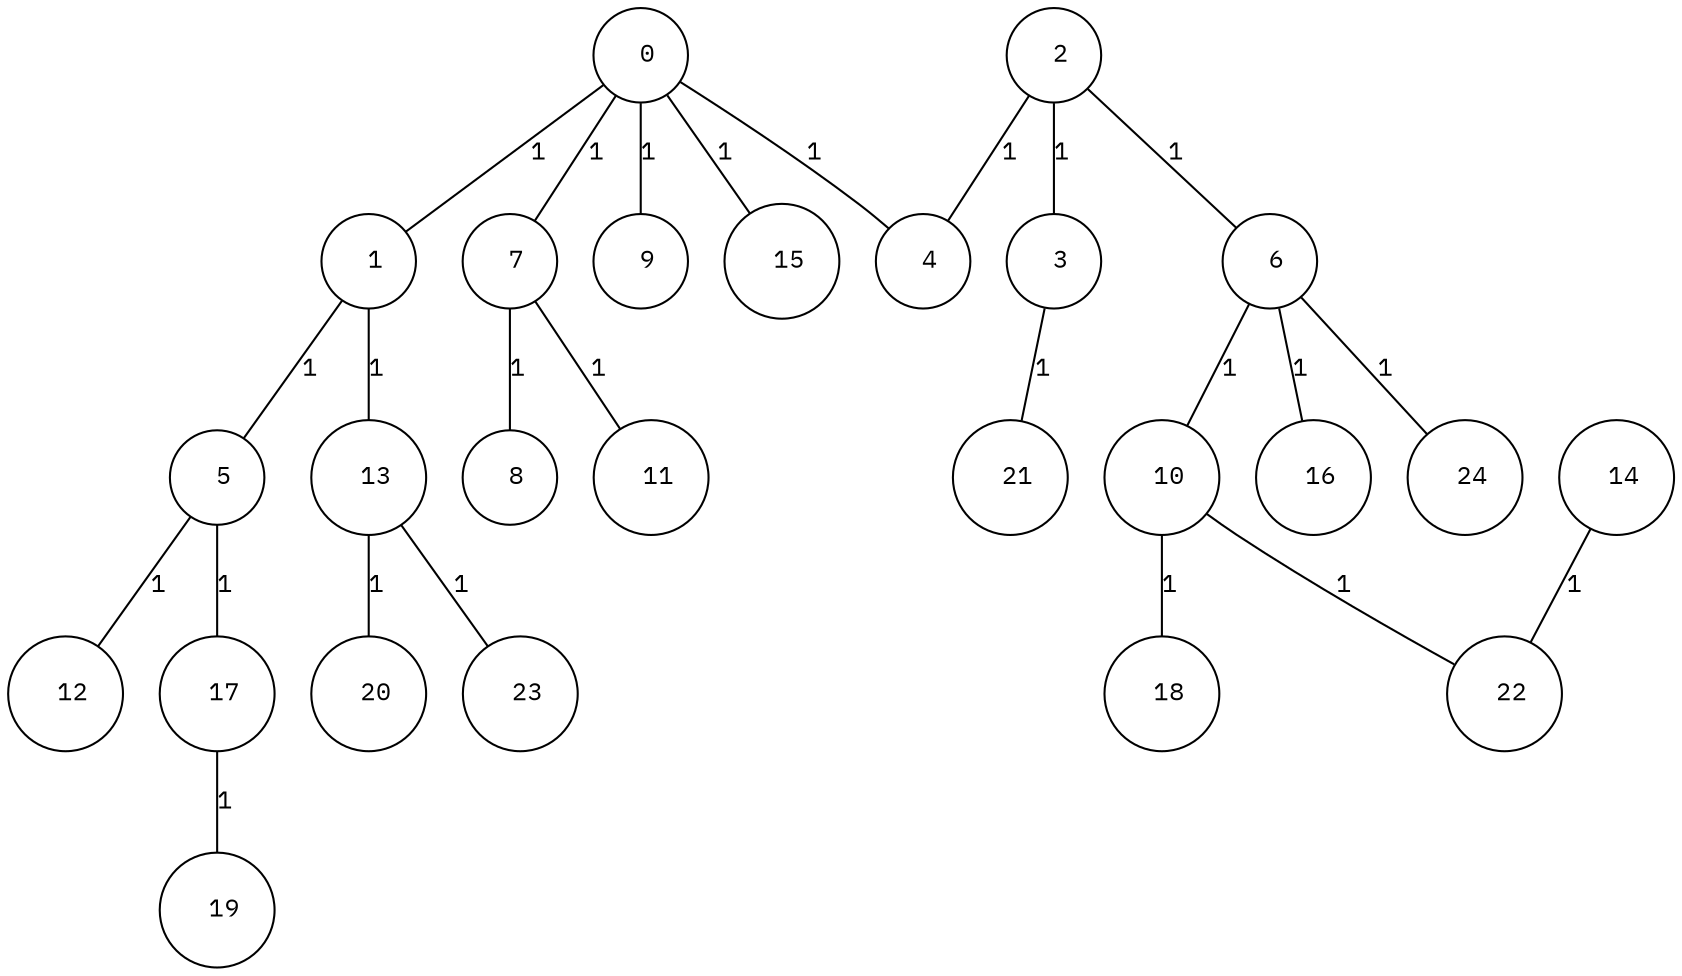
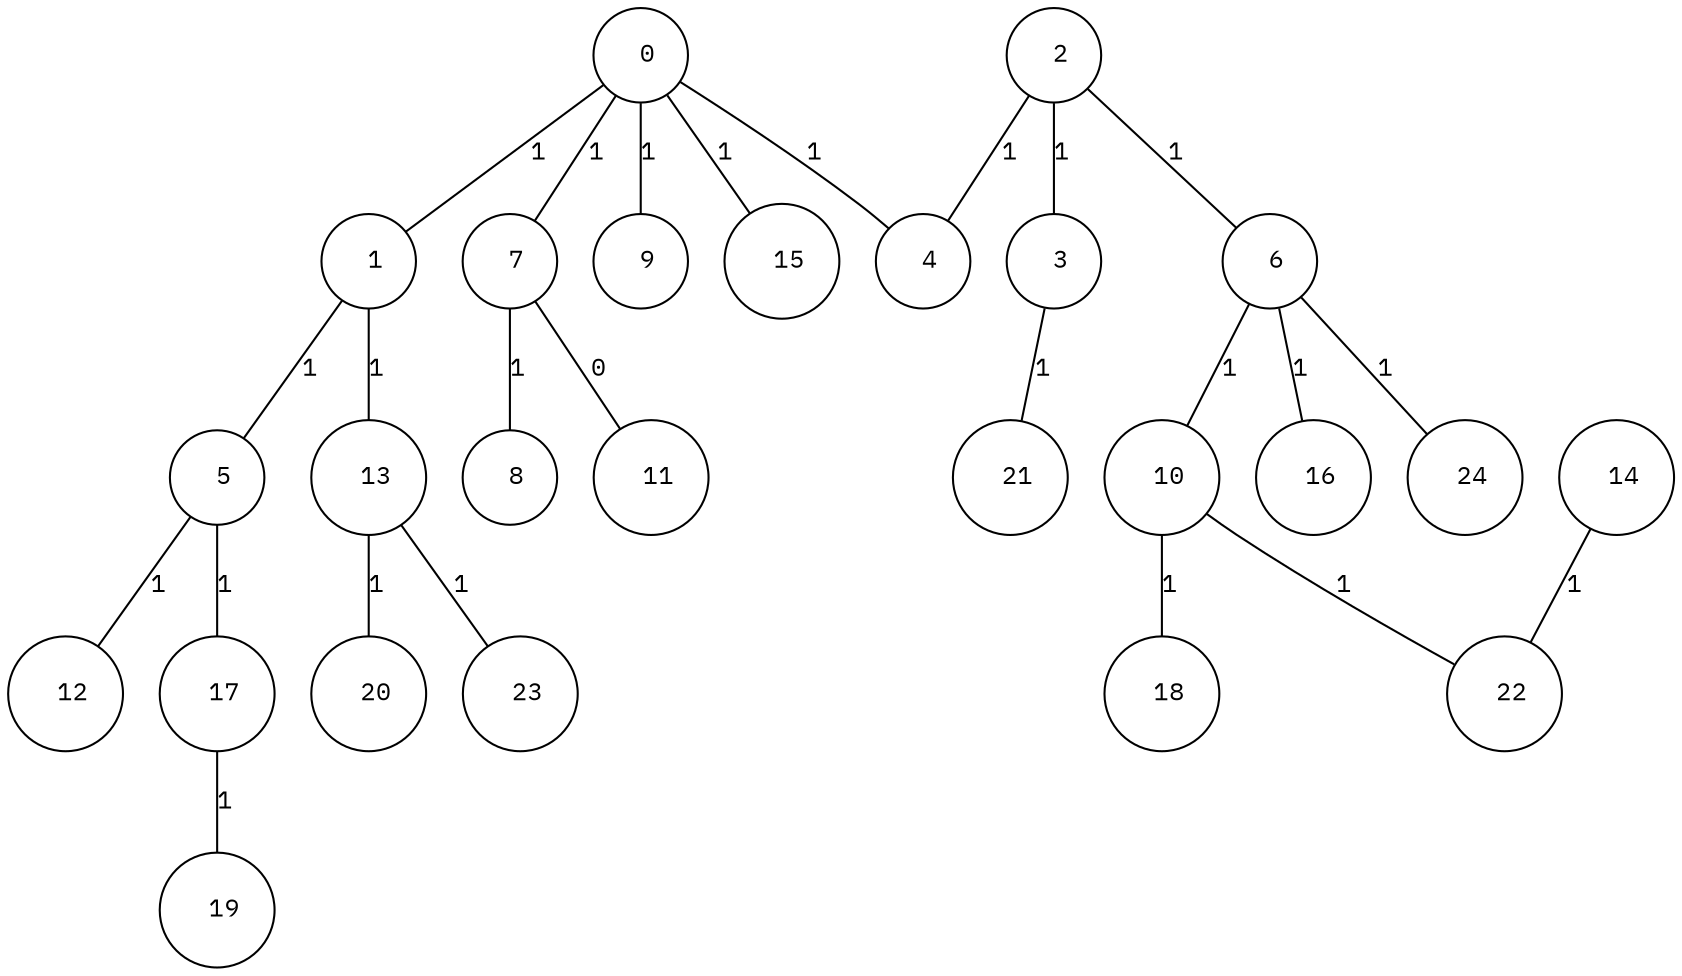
edge "7" -- "11": label "1" -> "0"
